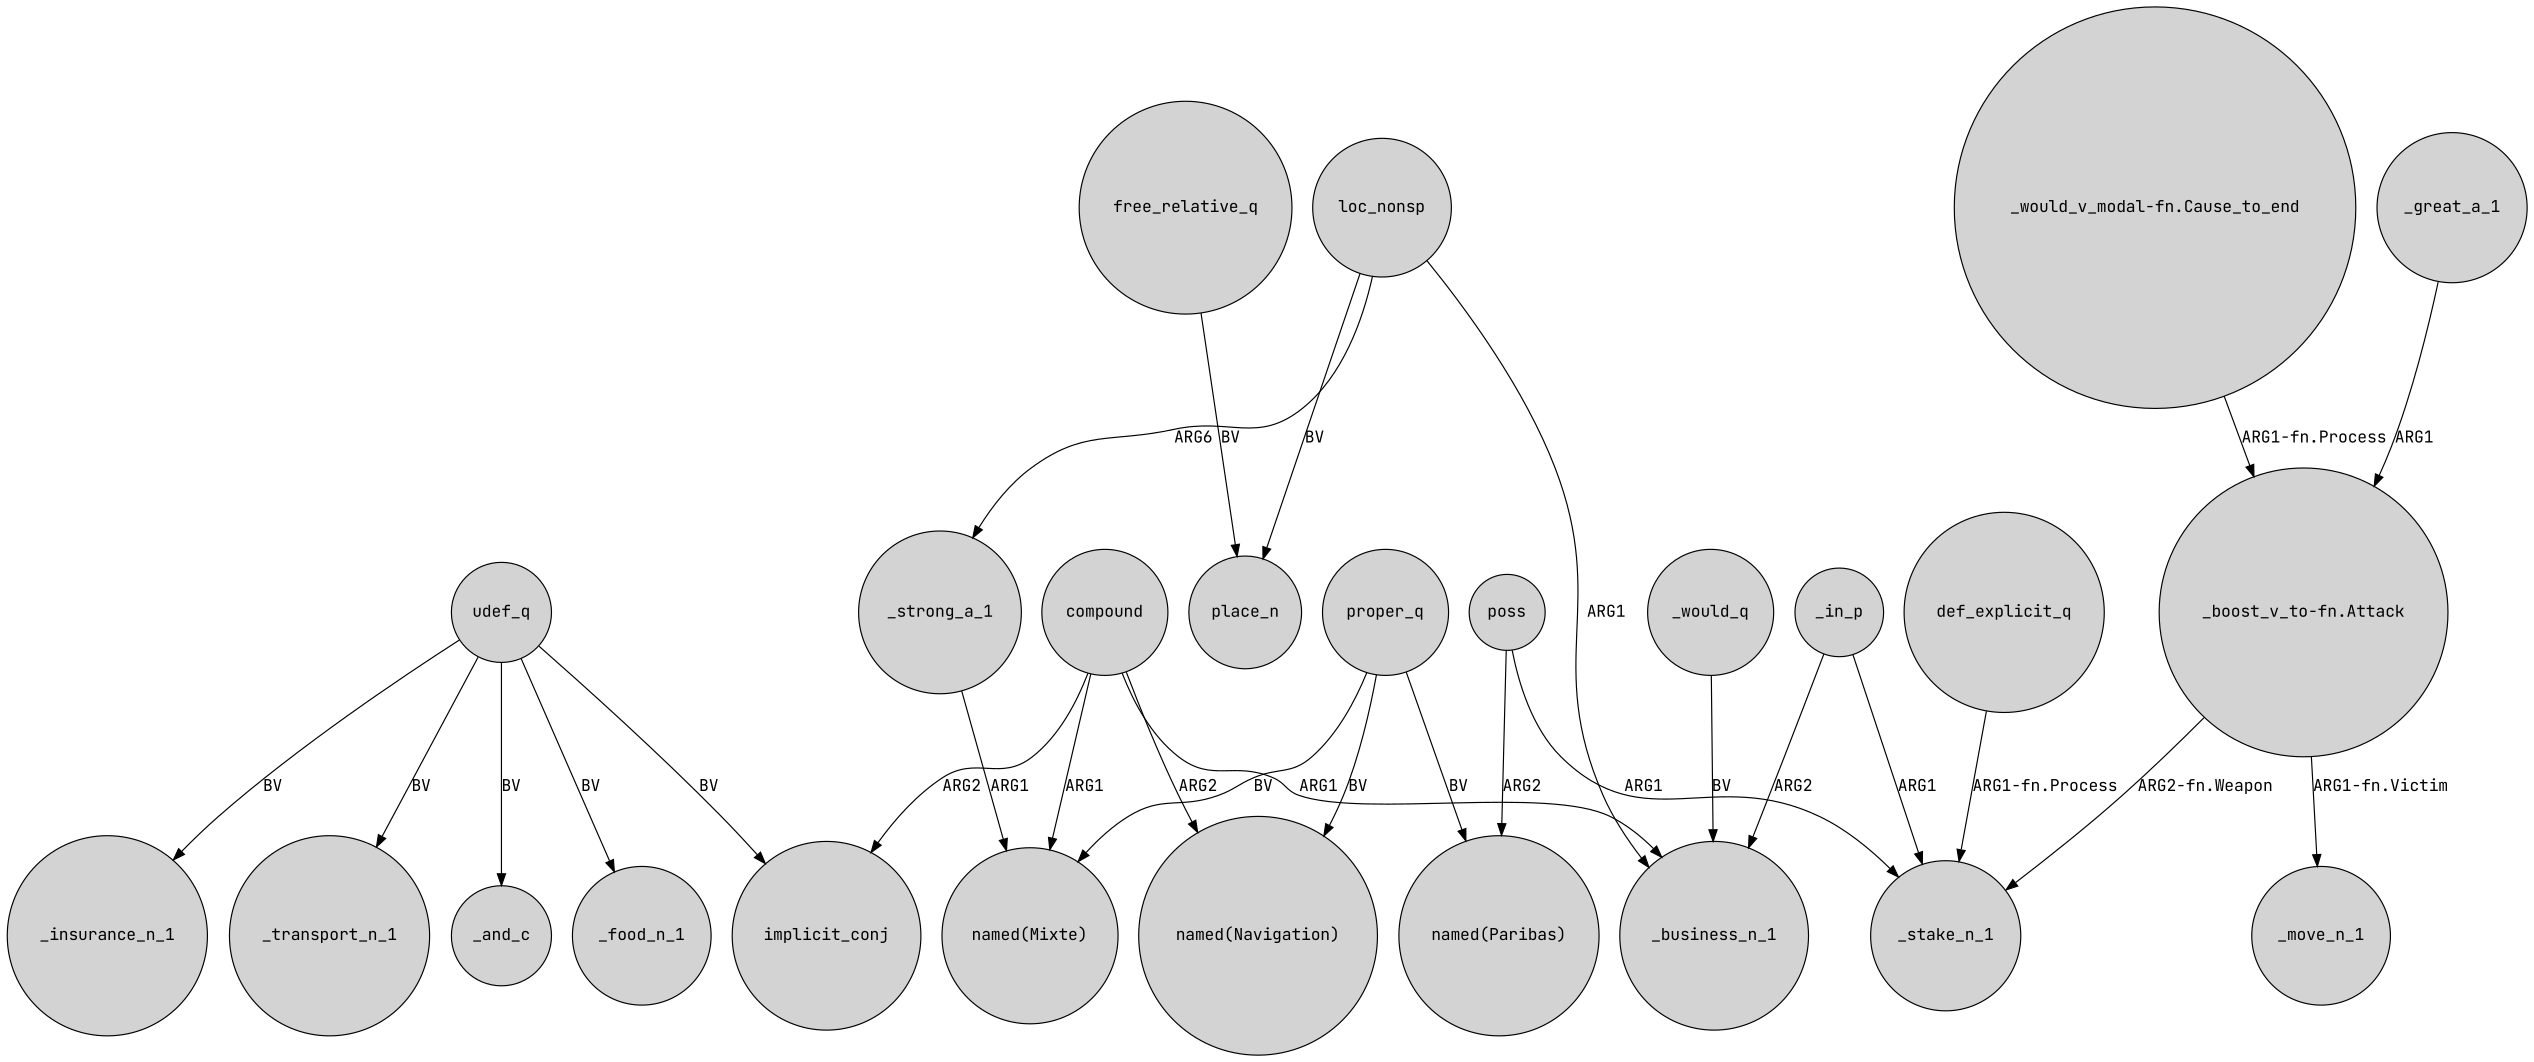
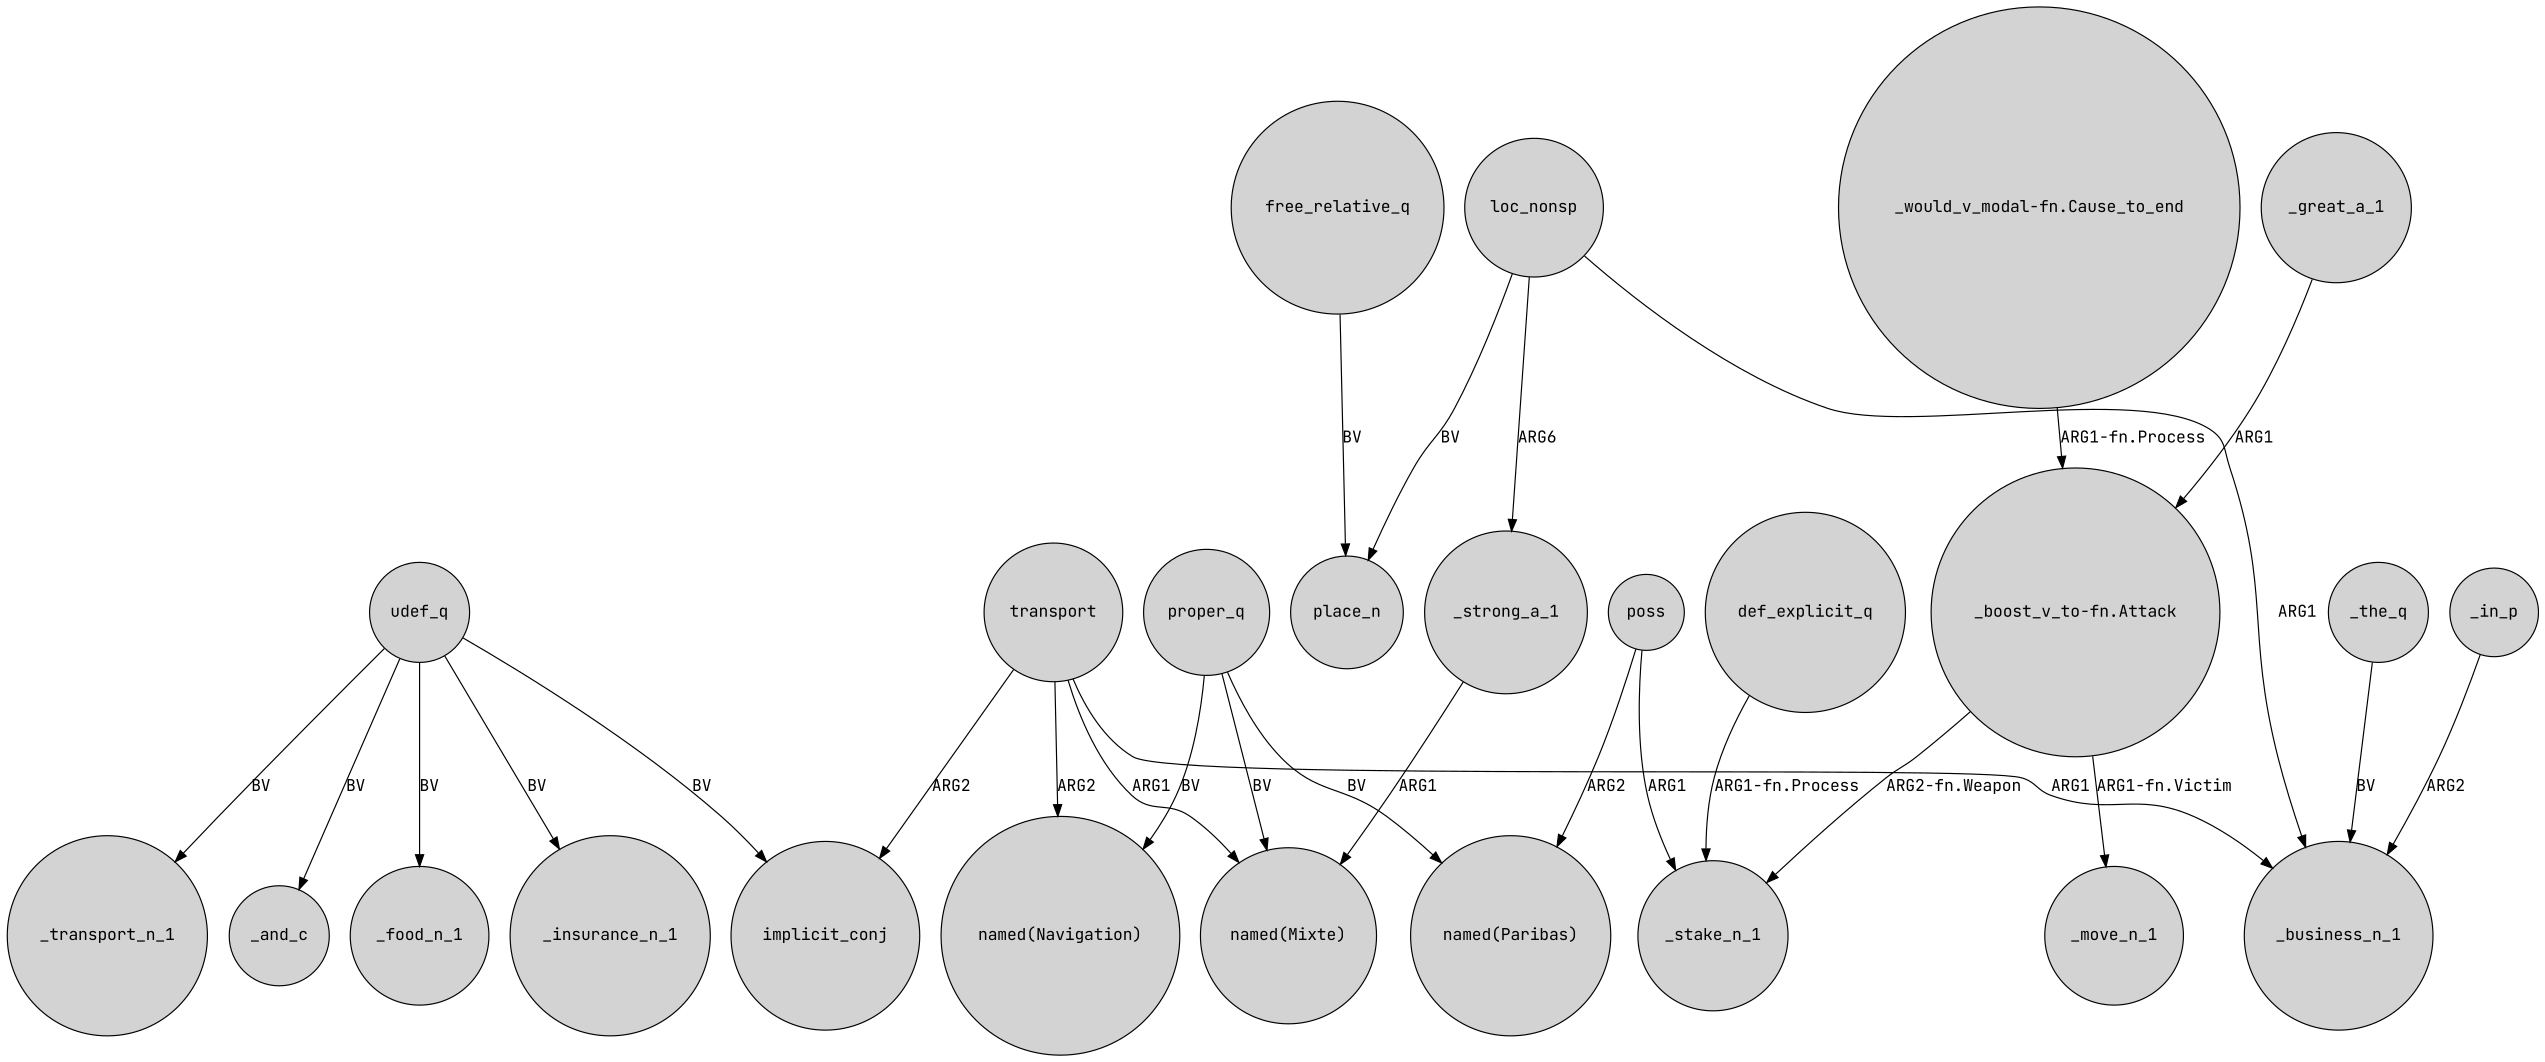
node "compound": label "compound" -> "transport"
node "_would_q": label "_would_q" -> "_the_q"
edge "_in_p" -> "_stake_n_1": removed, label "ARG1"
